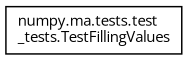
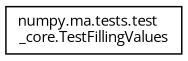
node "numpy.ma.tests.test _tests.TestFillingValues": label "numpy.ma.tests.test _tests.TestFillingValues" -> "numpy.ma.tests.test _core.TestFillingValues"
